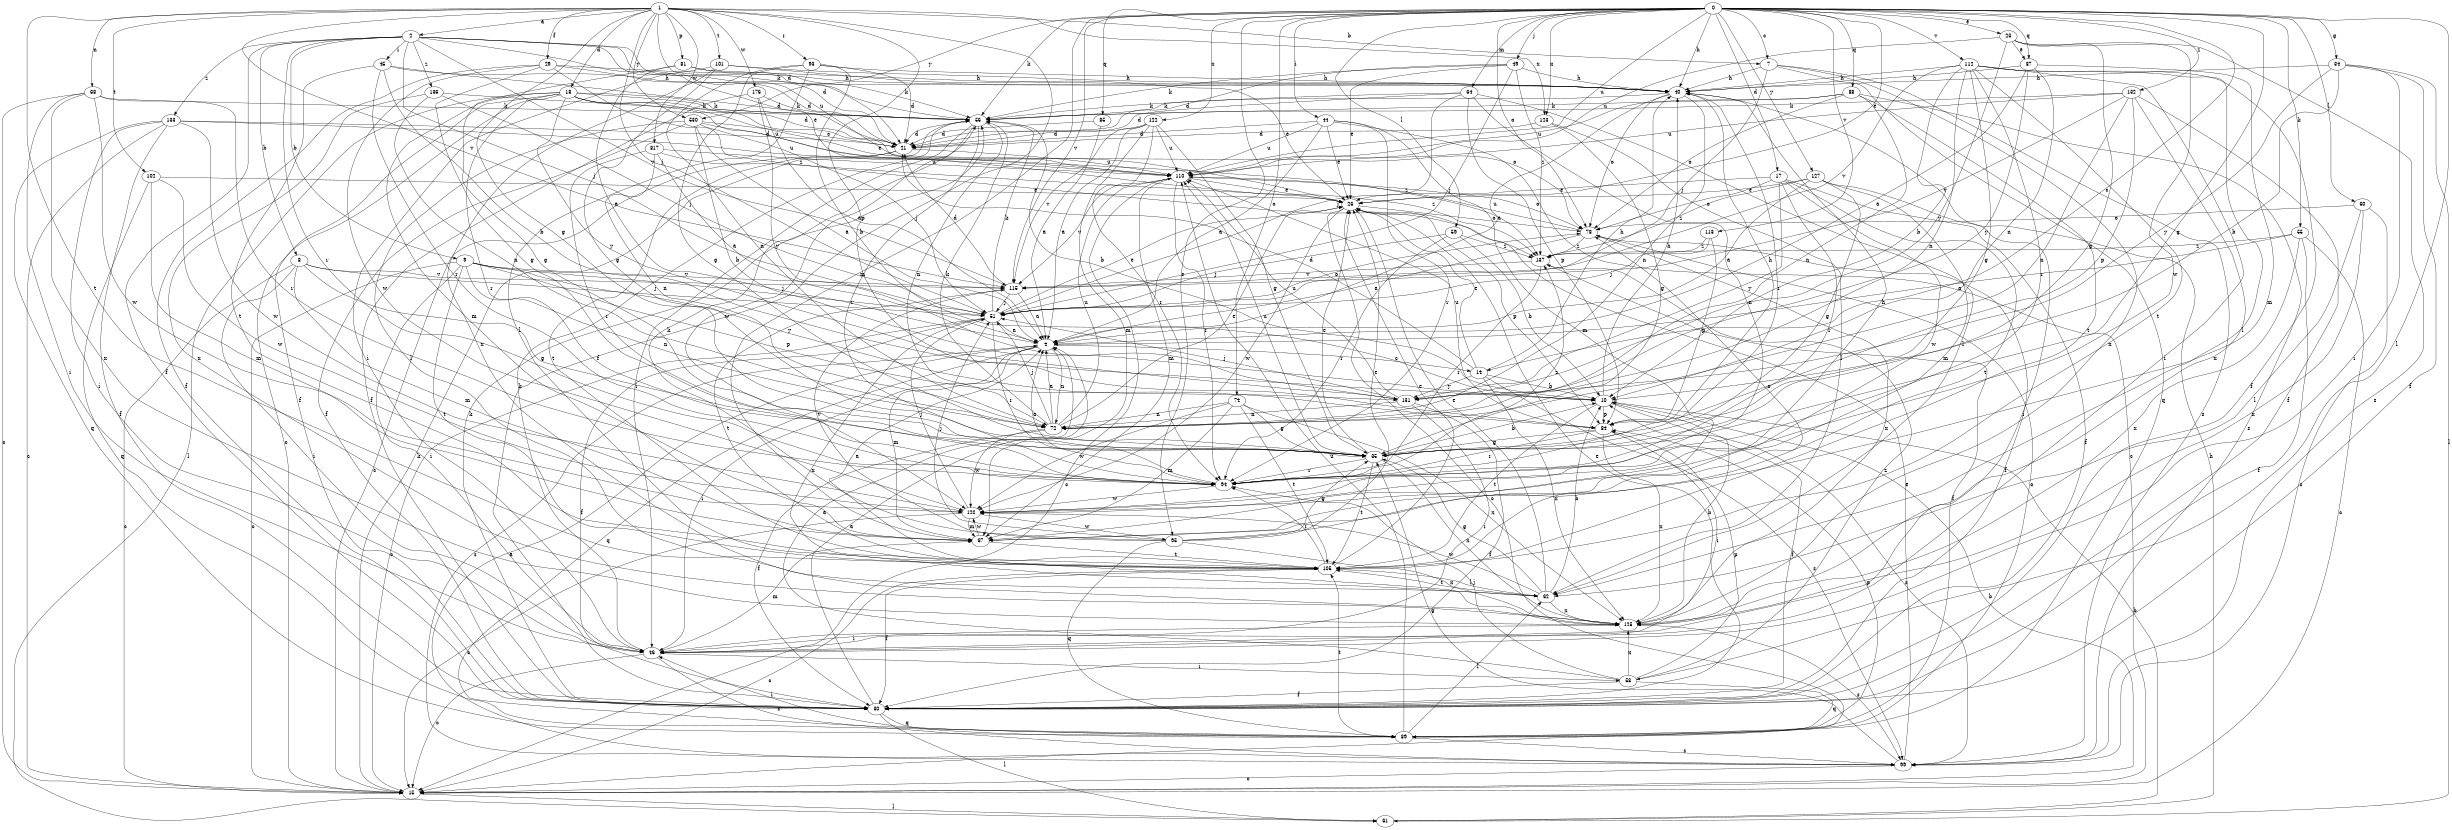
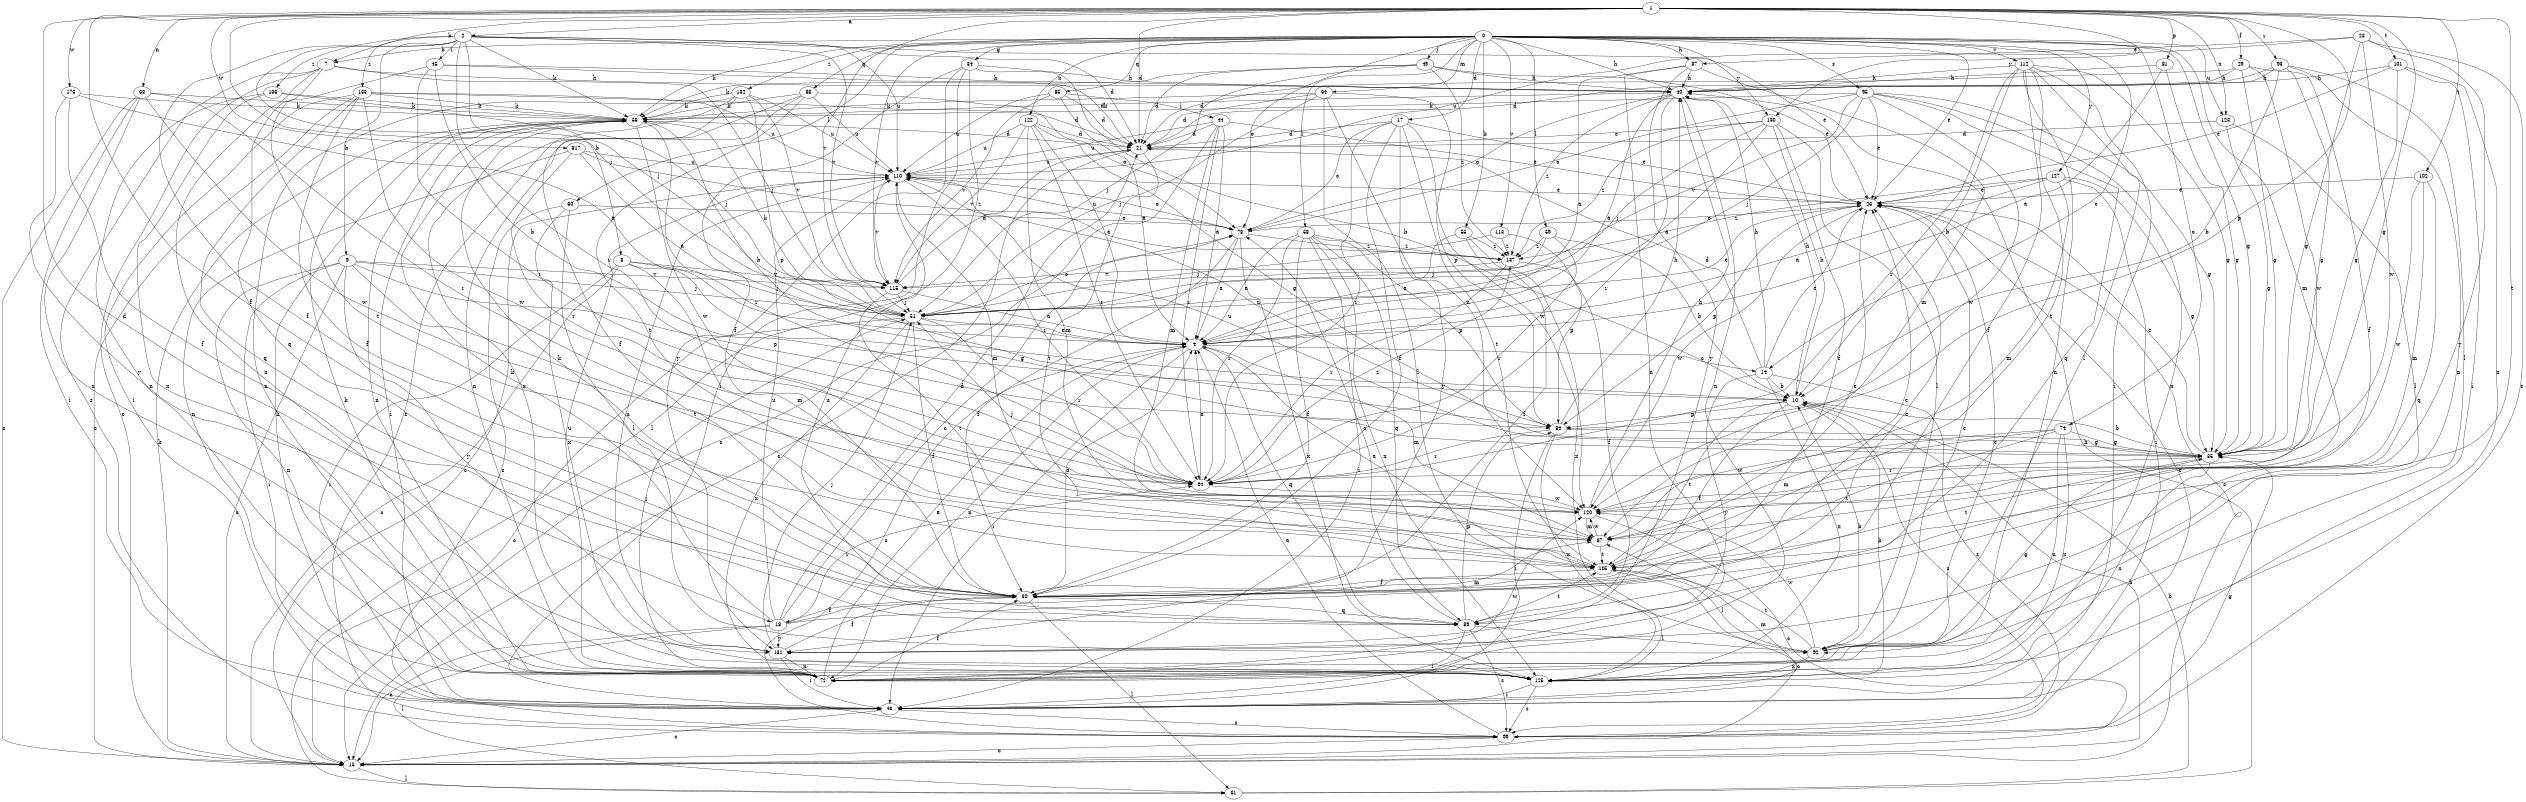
edge "0" -> "23": removed, label "e"
edge "0" -> "44": now "85" -> "44"
edge "0" -> "7": label "c" -> "b"
edge "0" -> "87": label "q" -> "h"
edge "0" -> "123": label "x" -> "u"
edge "81" -> "56": now "133" -> "56"
node "530": label "530" -> "130"
edge "17" -> "21": added, label "d"
edge "0" -> "110": now "85" -> "110"
edge "29" -> "137": now "40" -> "137"
edge "112" -> "115": now "85" -> "115"
edge "87" -> "10": now "87" -> "72"
edge "105" -> "94": removed, label "r"
edge "18" -> "30": reversed
edge "120" -> "95": reversed
edge "58" -> "94": label "j" -> "r"
node "62": label "62" -> "92"
edge "46" -> "58": reversed
edge "55" -> "15": now "7" -> "15"
